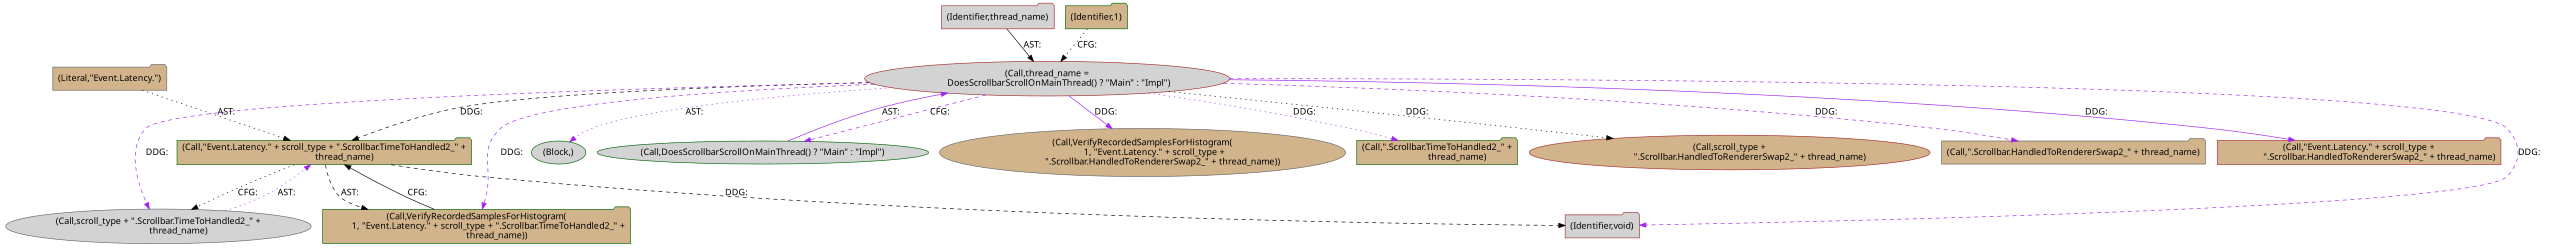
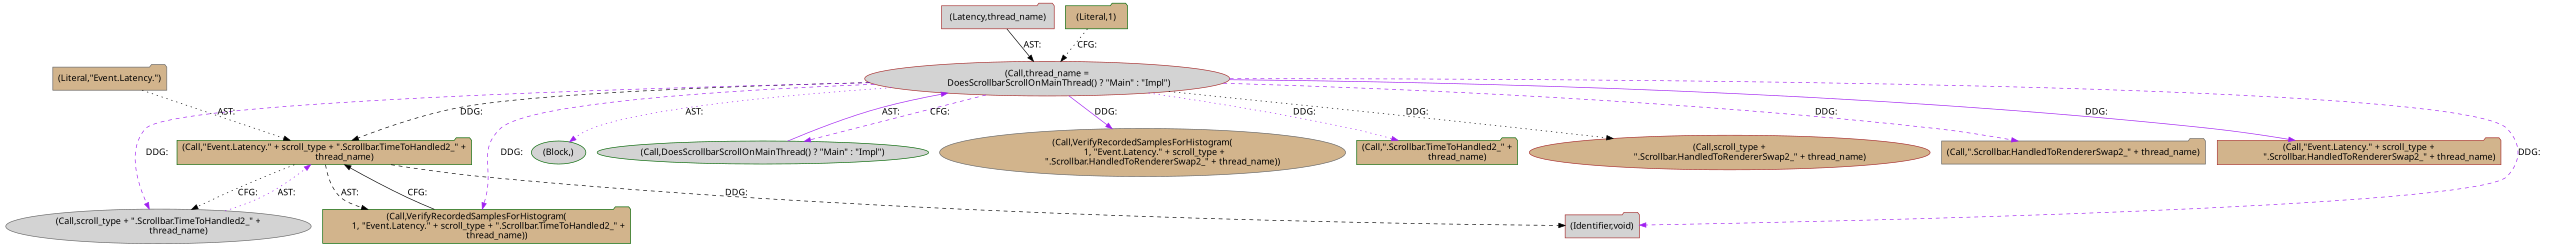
node "(Identifier,thread_name)": label "(Identifier,thread_name)" -> "(Latency,thread_name)"
node "(Identifier,1)": label "(Identifier,1)" -> "(Literal,1)"
